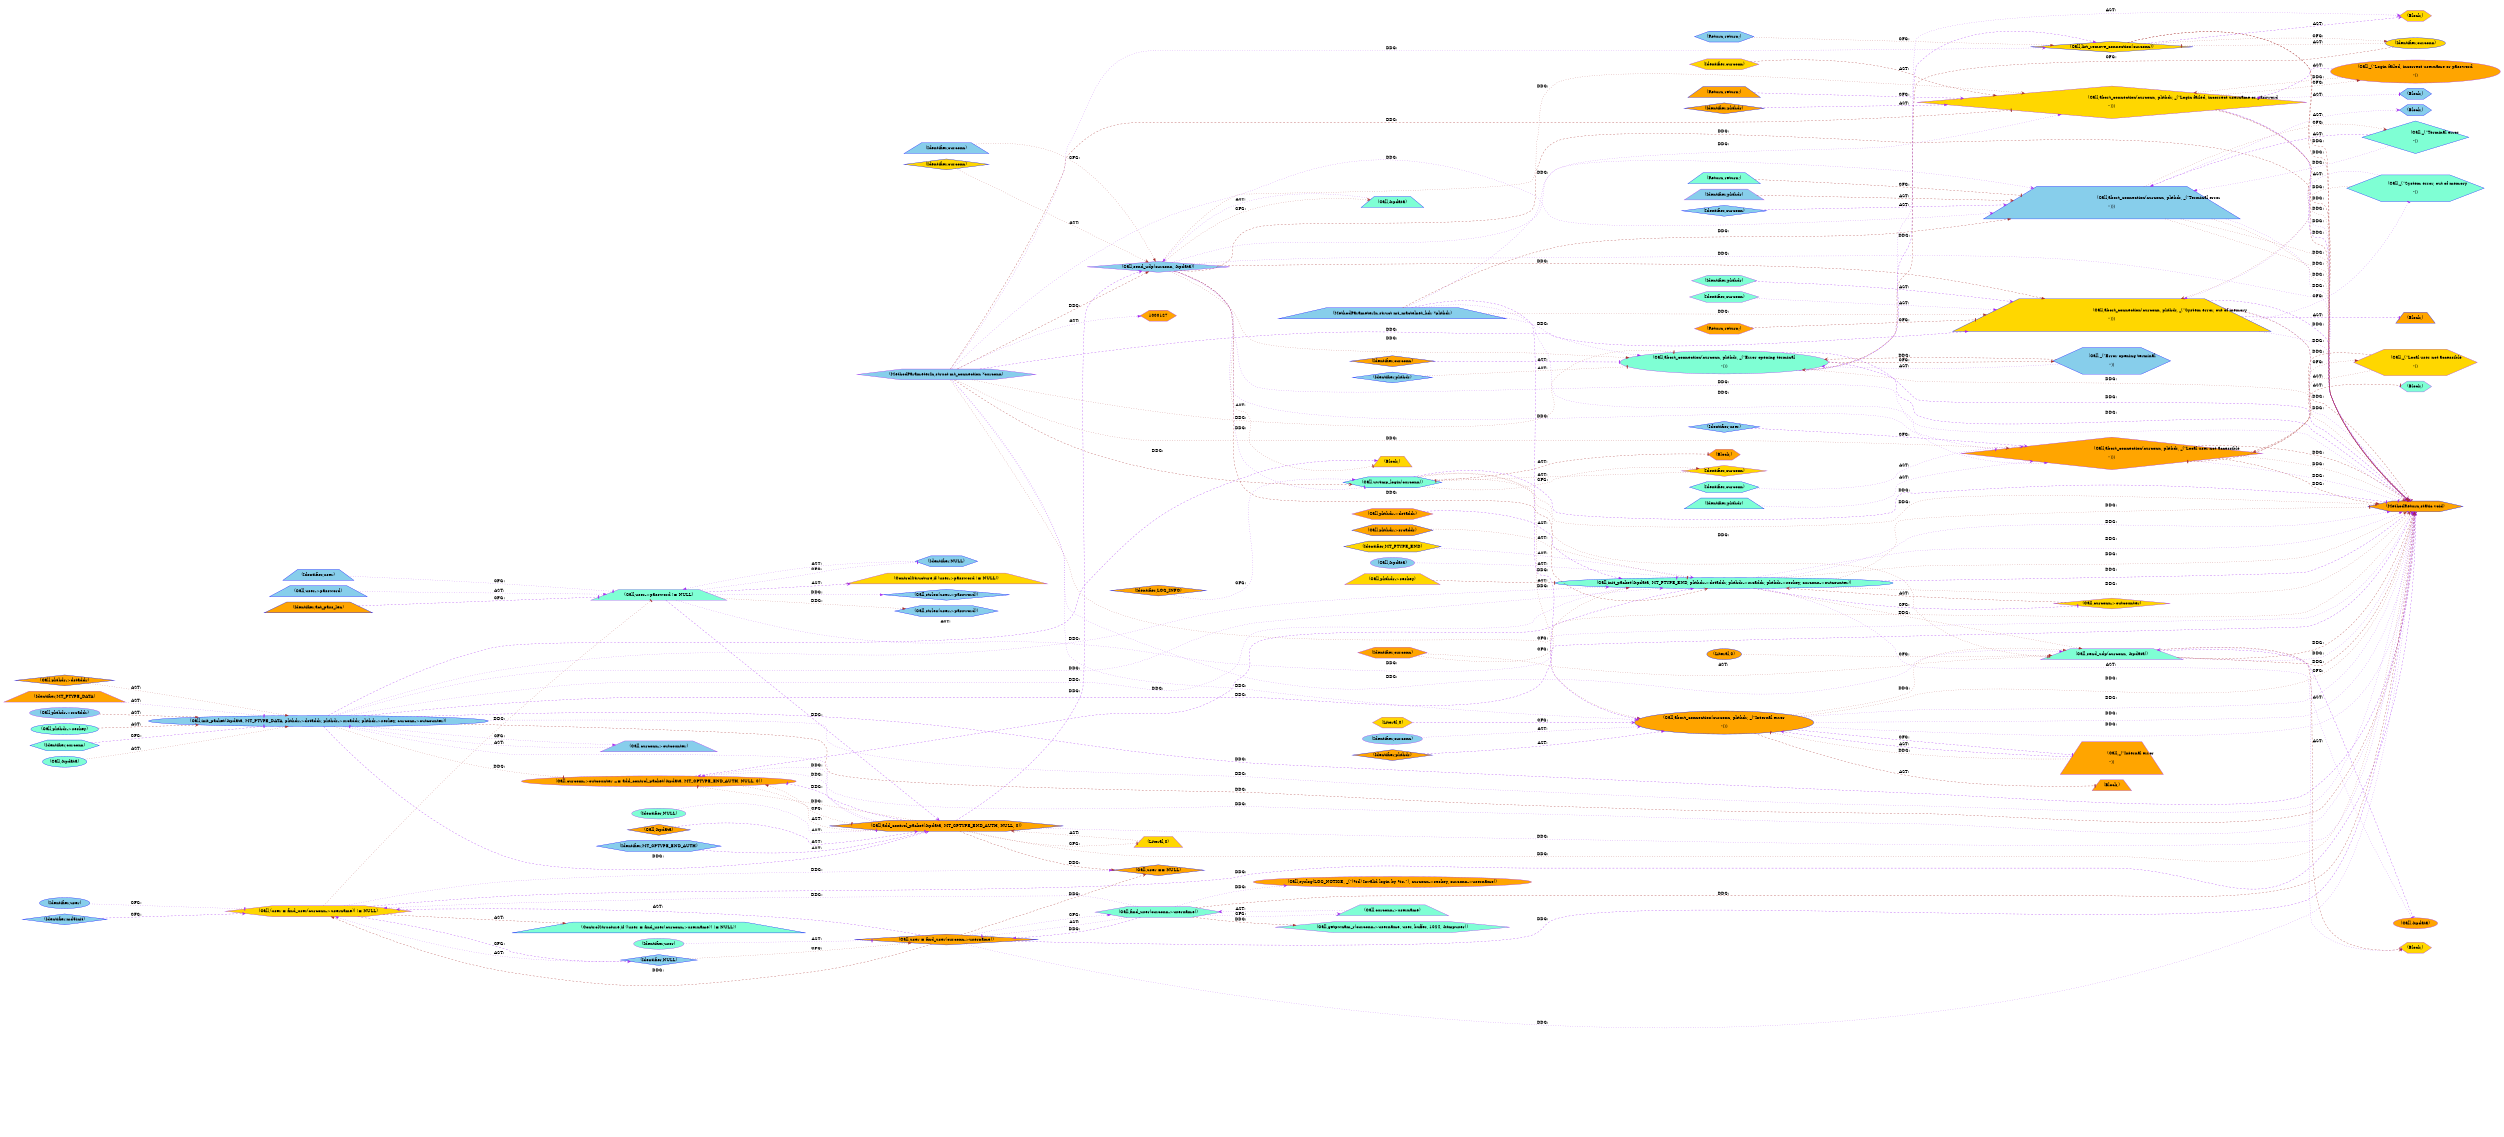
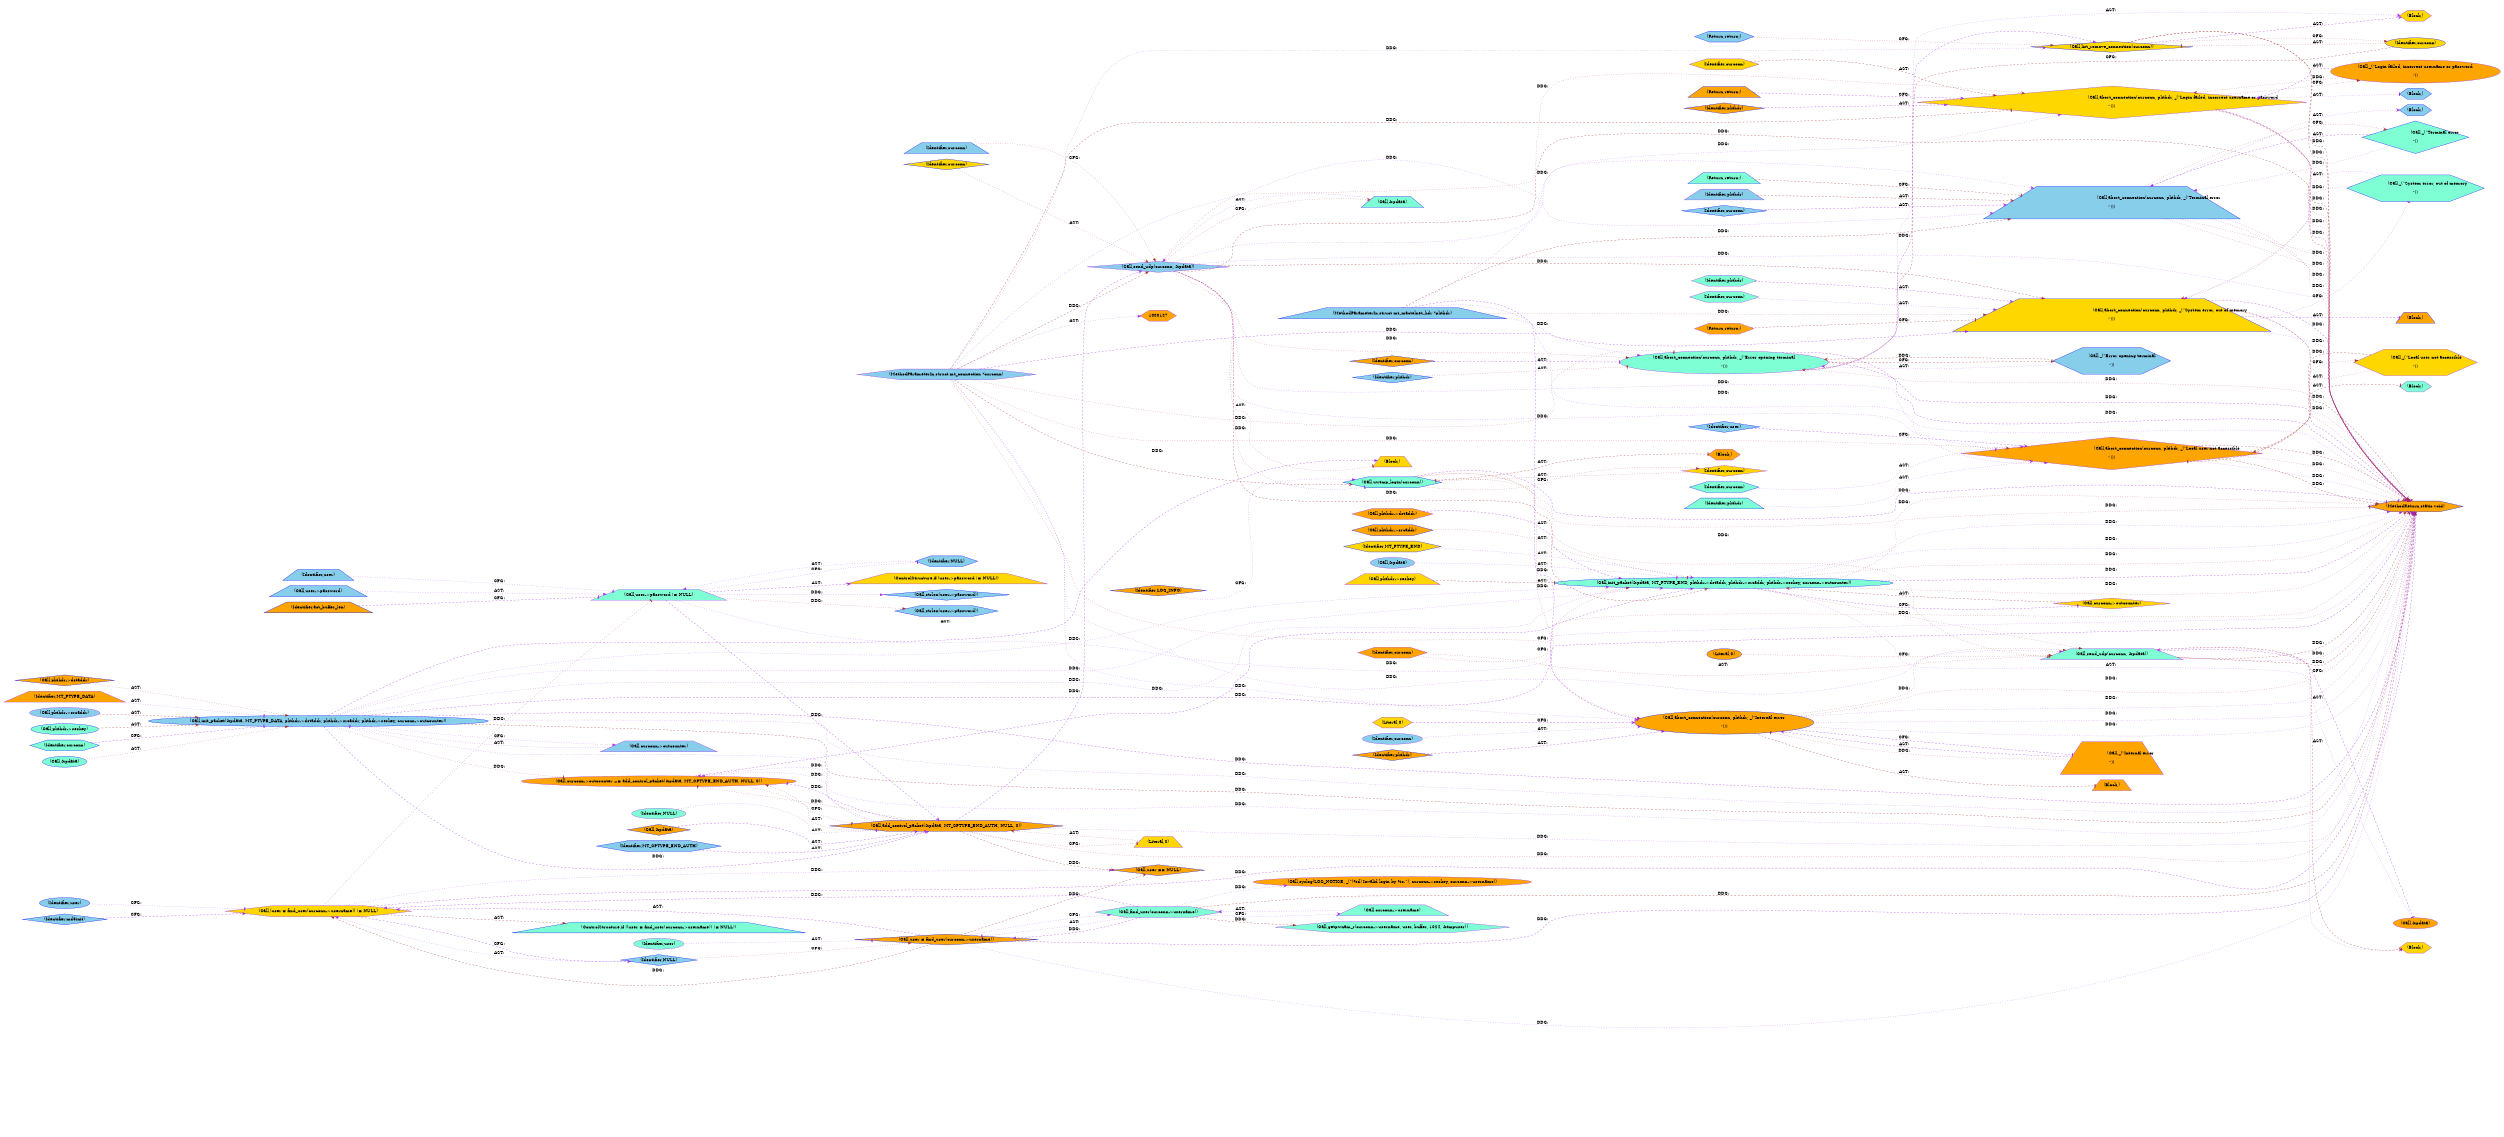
node "(Identifier,act_pass_len)": label "(Identifier,act_pass_len)" -> "(Identifier,act_buffer_len)"
edge "(Call,find_user(curconn->username))" -> "(Call,(user = find_user(curconn->username)) != NULL)": style dotted -> dashed
